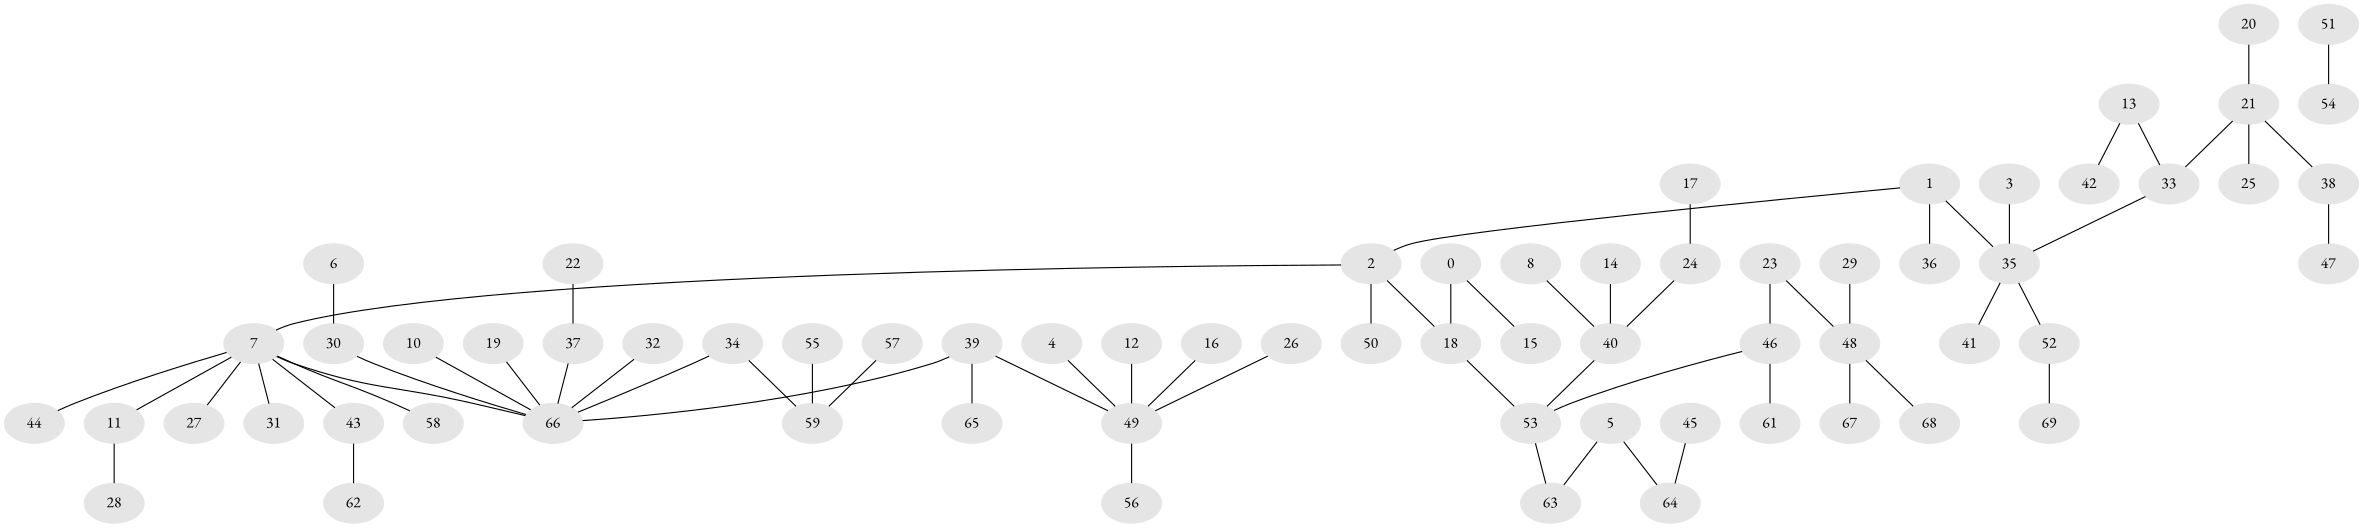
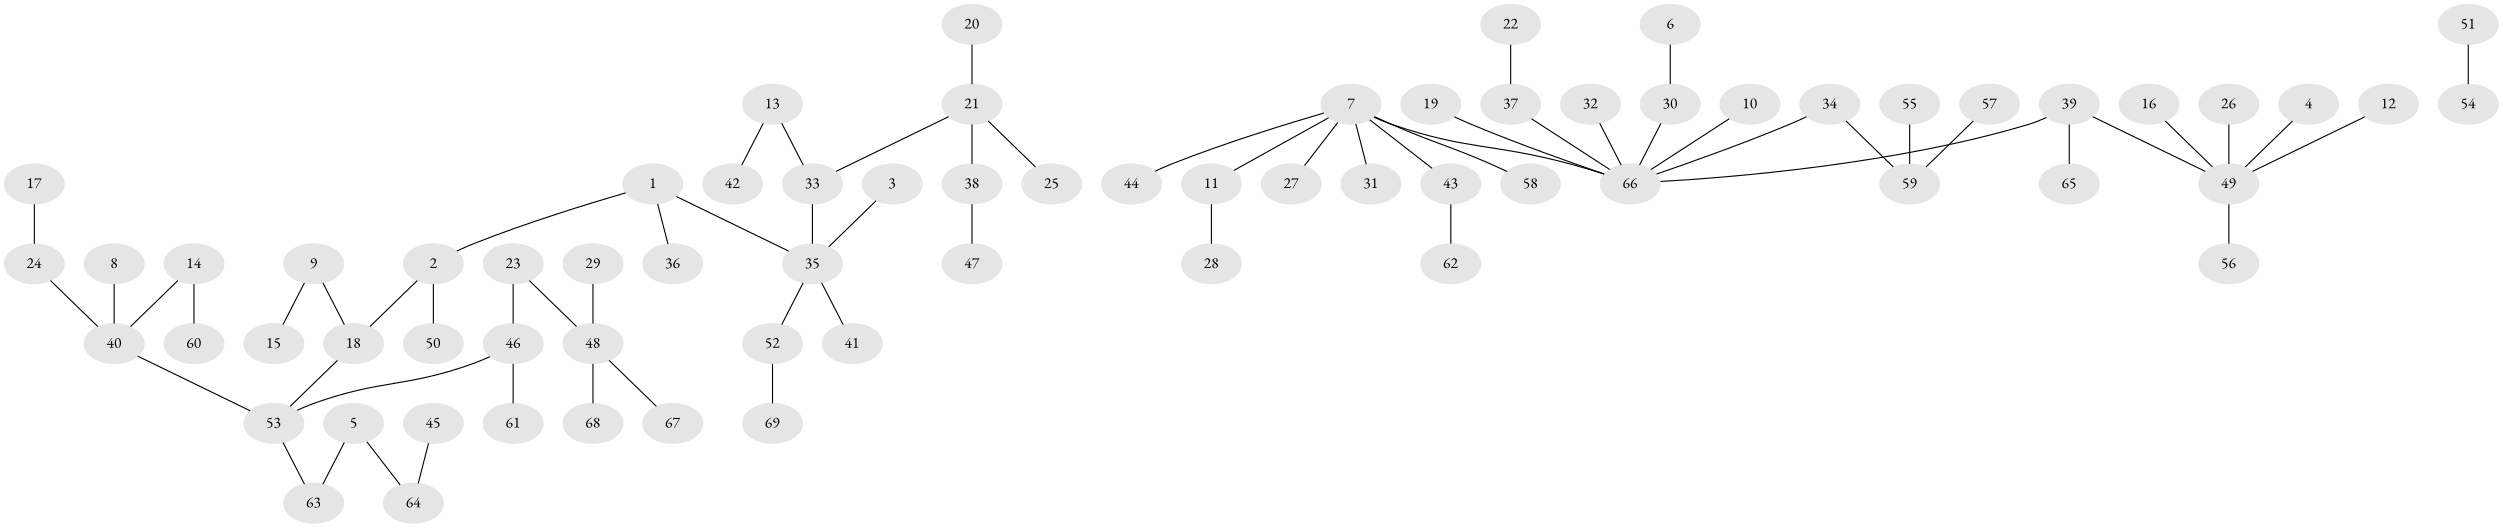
node "0": label "0" -> "9"
edge "2" -- "7": removed
node "60": added
